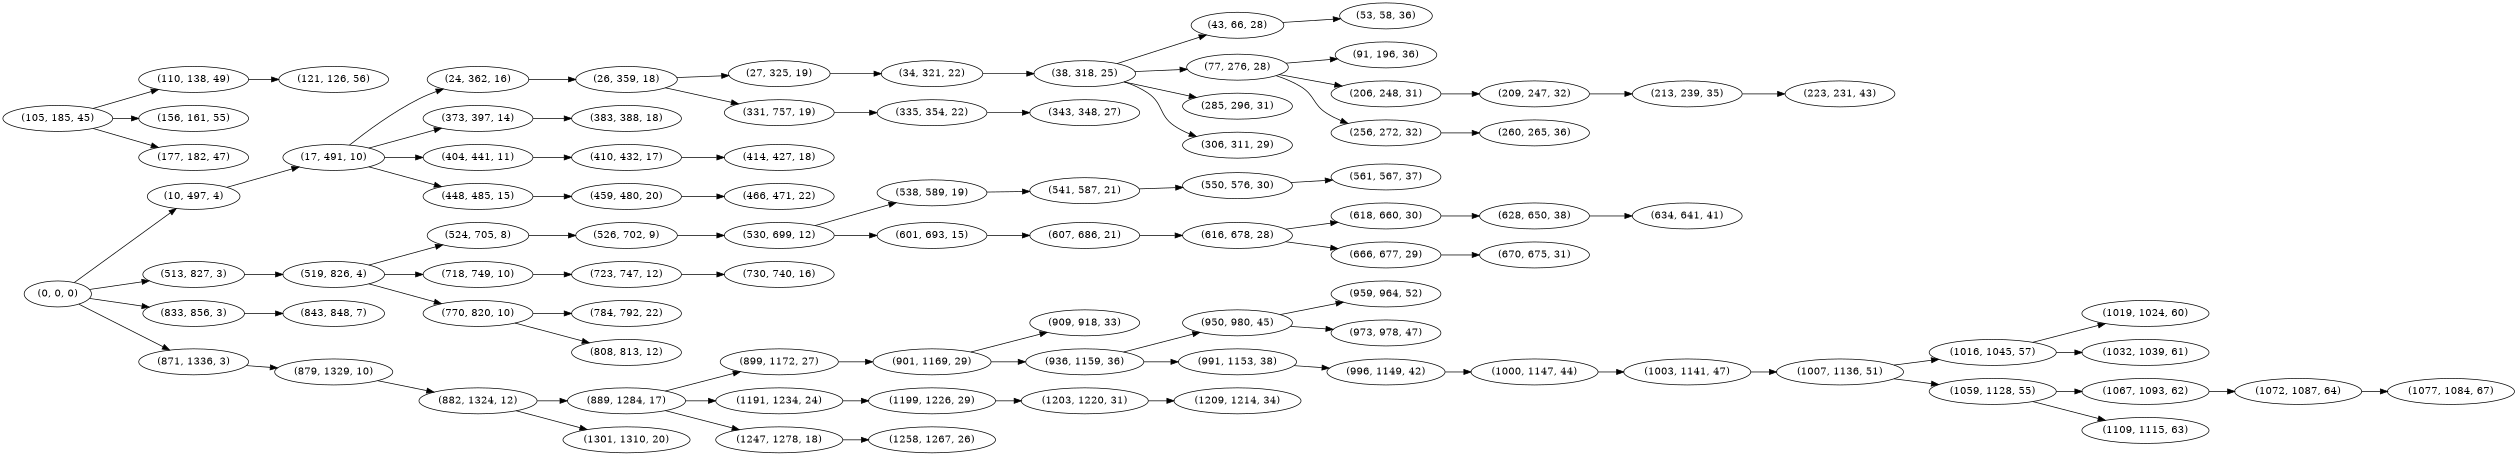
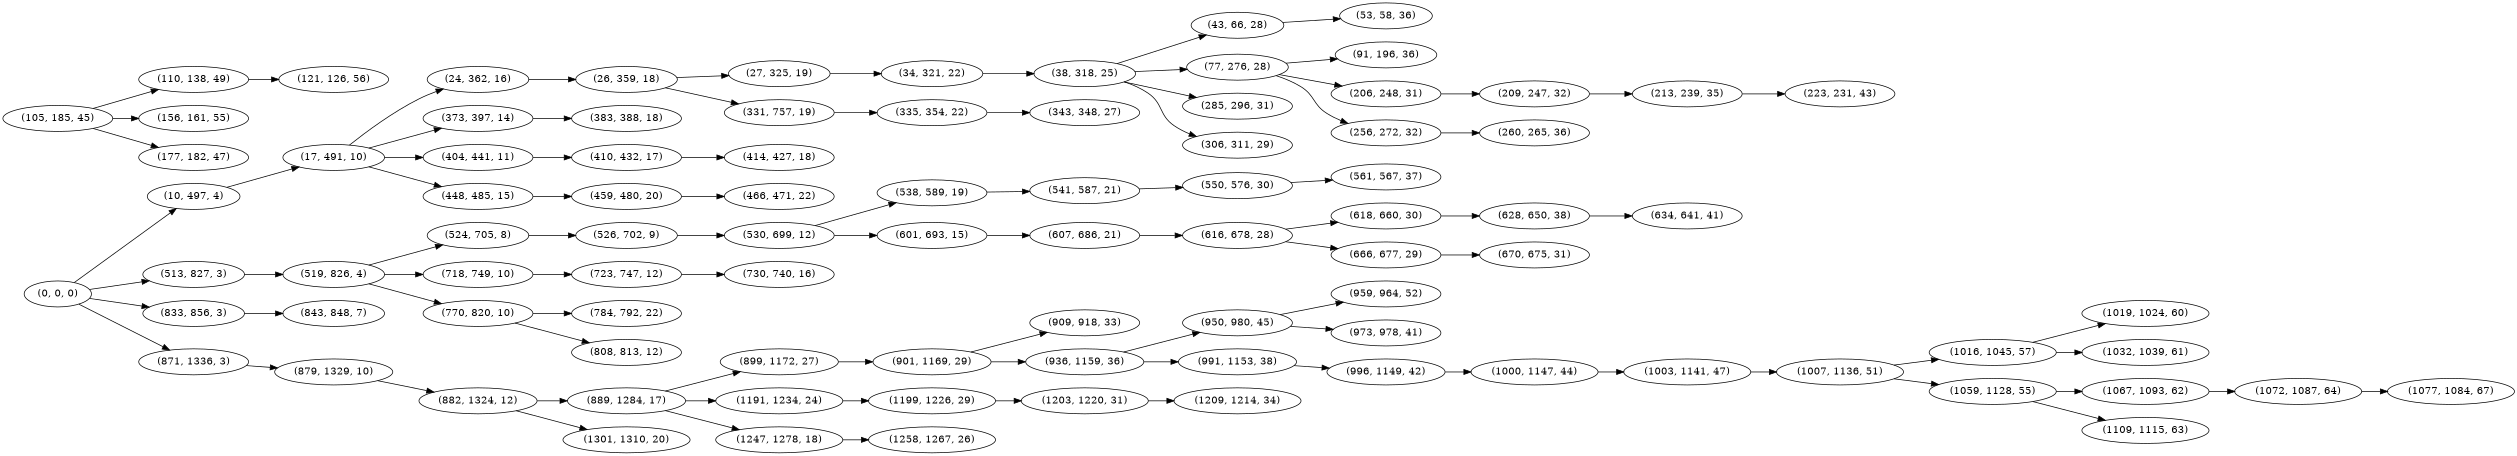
node "(973, 978, 47)": label "(973, 978, 47)" -> "(973, 978, 41)"
